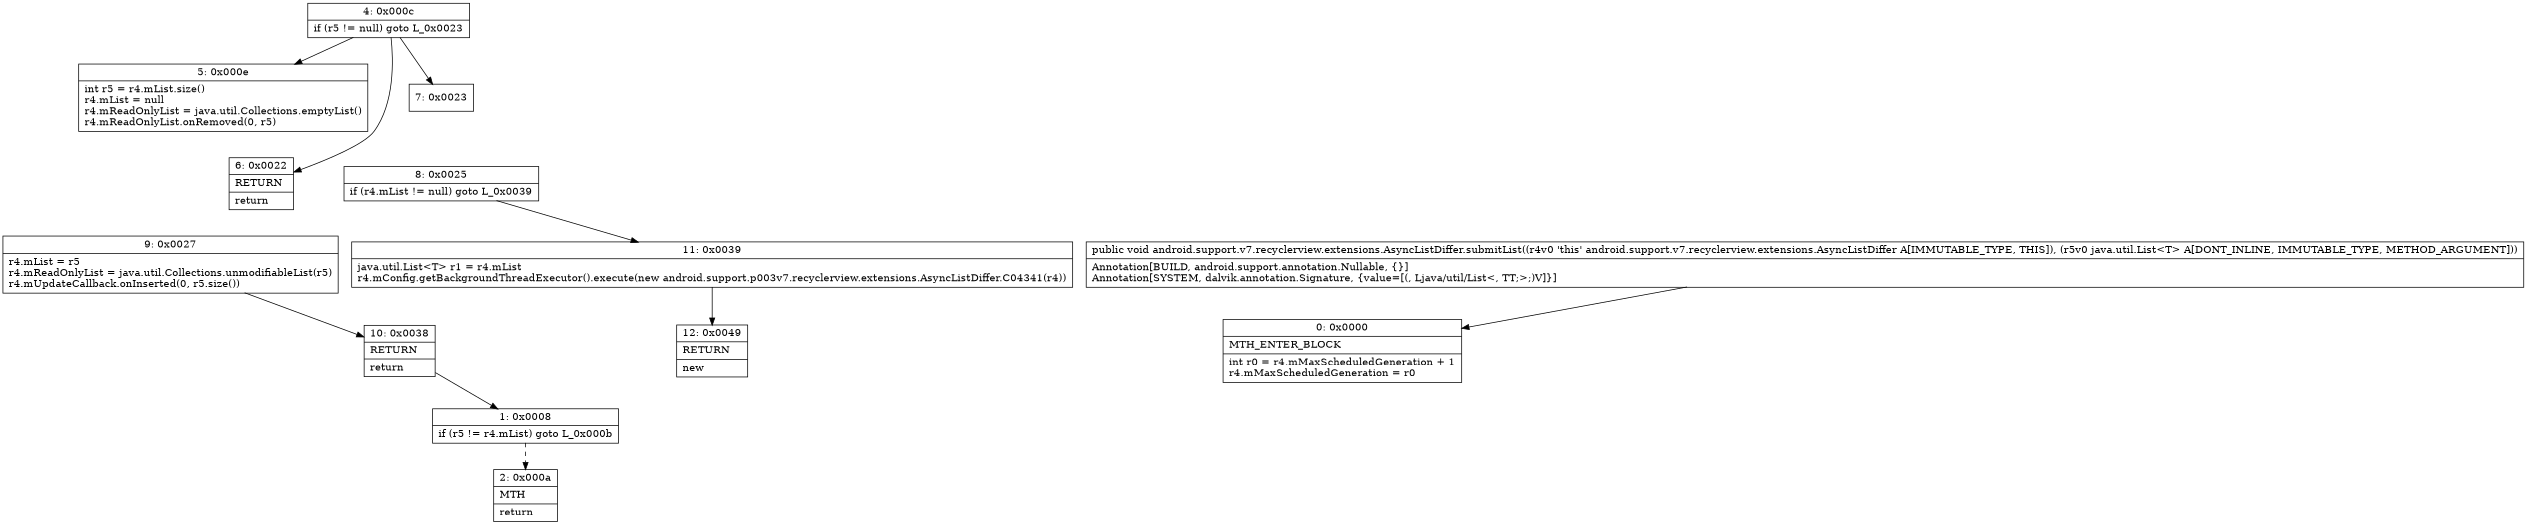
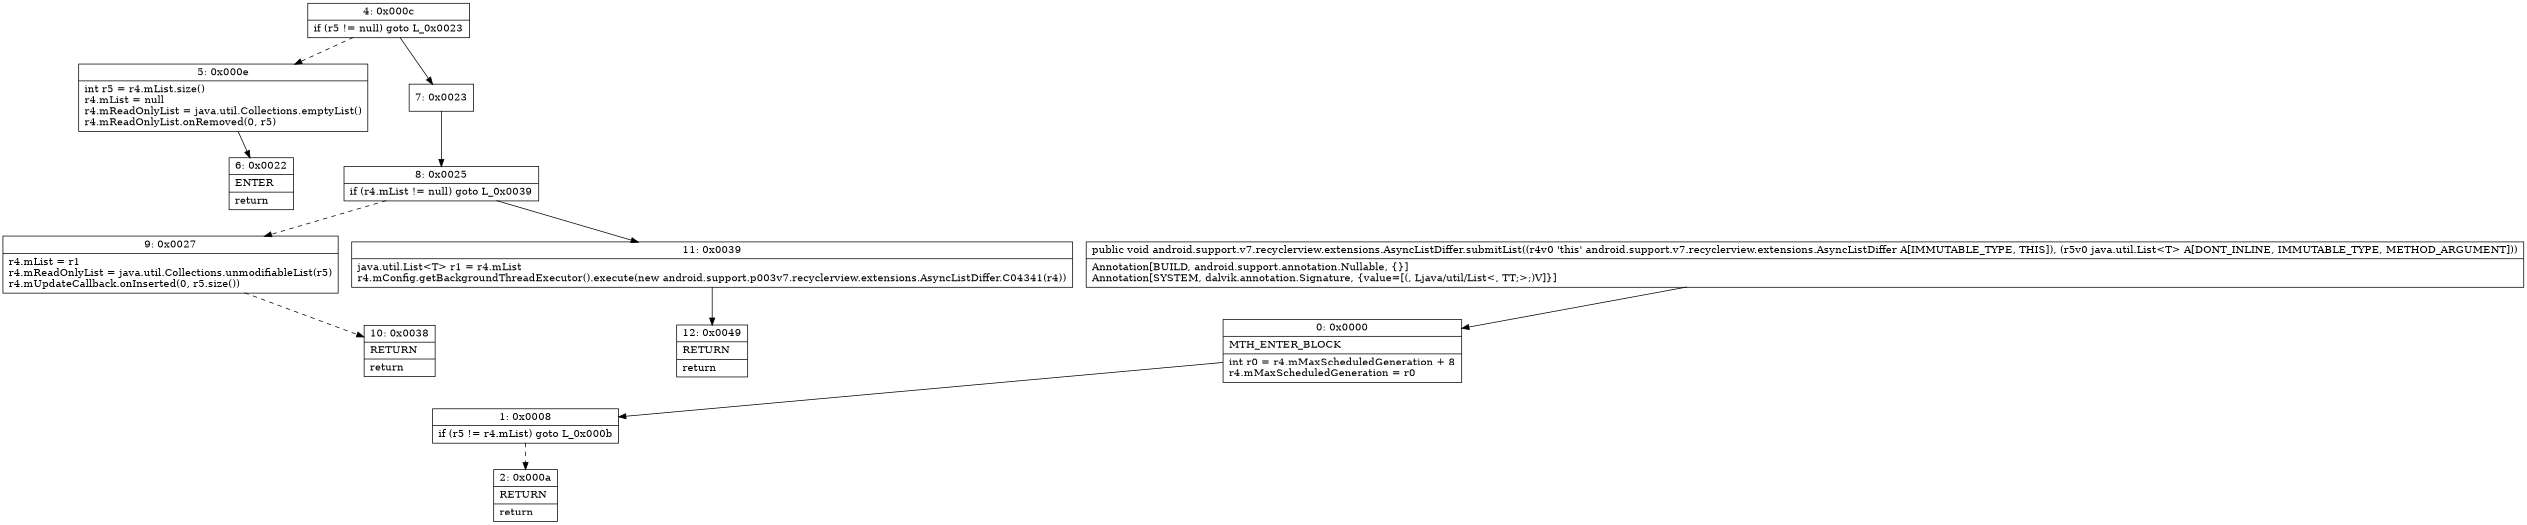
edge "4: 0x000c" -> "5: 0x000e": style solid -> dashed
edge "4: 0x000c" -> "6: 0x0022": now "5: 0x000e" -> "6: 0x0022"
edge "7: 0x0023" -> "8: 0x0025": added
node "6: 0x0022": text "RETURN" -> "ENTER"
edge "8: 0x0025" -> "9: 0x0027": added
node "9: 0x0027": text "r4.mList = r5" -> "r4.mList = r1"
edge "9: 0x0027" -> "10: 0x0038": style solid -> dashed
node "0: 0x0000": text "int r0 = r4.mMaxScheduledGeneration + 1" -> "int r0 = r4.mMaxScheduledGeneration + 8"
node "12: 0x0049": text "new" -> "return"
edge "10: 0x0038" -> "1: 0x0008": now "0: 0x0000" -> "1: 0x0008"
node "2: 0x000a": text "MTH" -> "RETURN"
